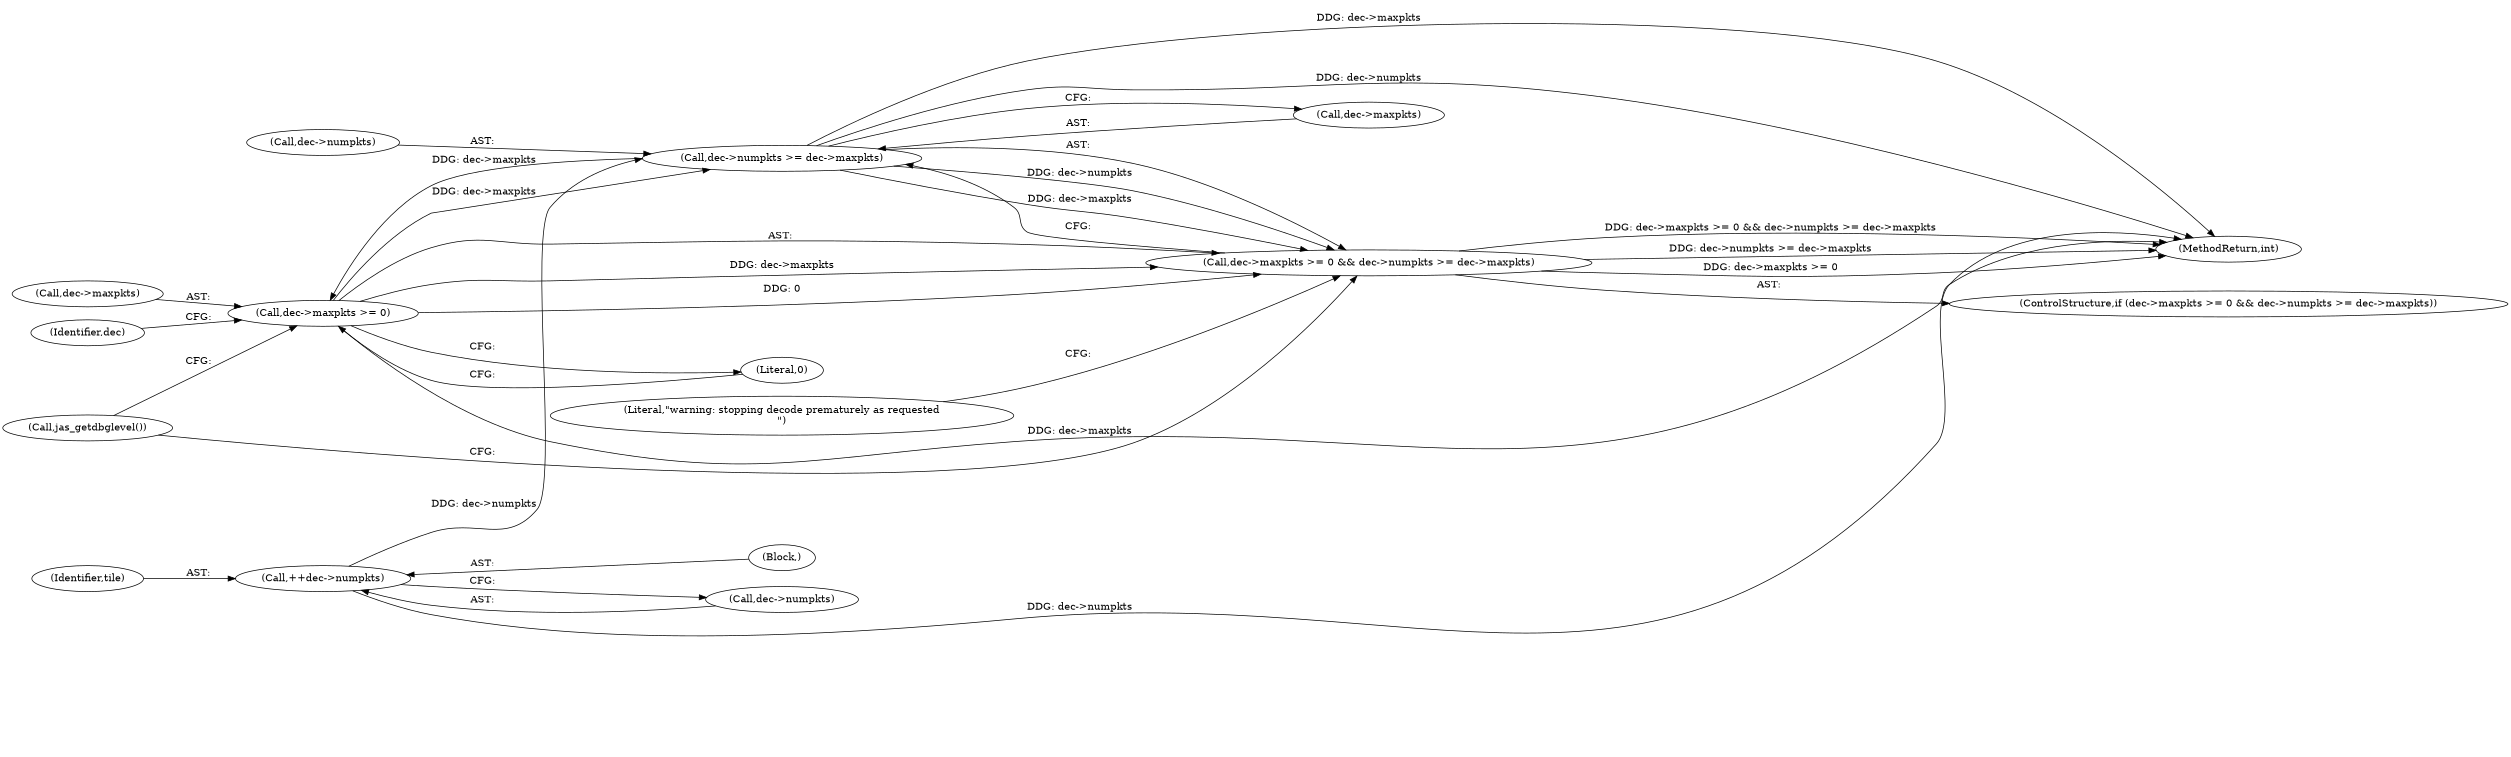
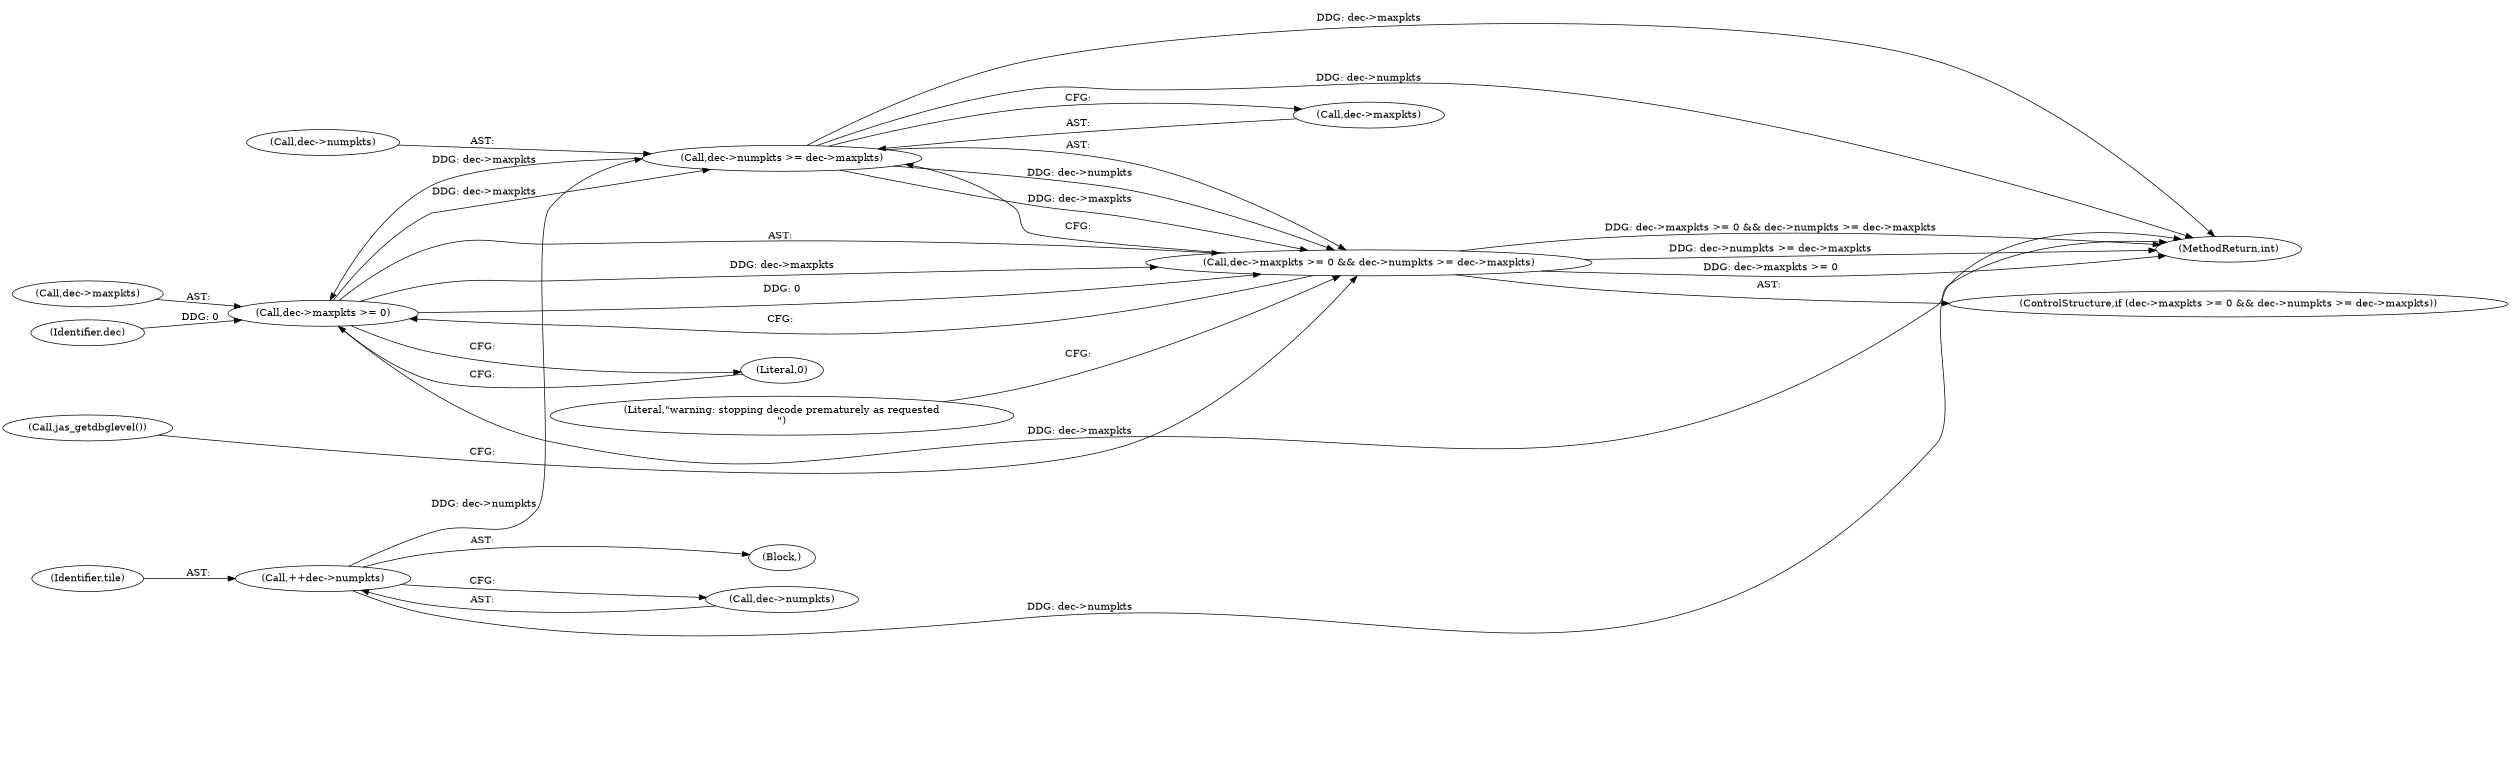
edge "(Identifier,dec)" -> "(Call,dec->maxpkts >= 0)": label "CFG: " -> "DDG: 0"
edge "(Call,jas_getdbglevel())" -> "(Call,dec->maxpkts >= 0)": now "(Call,dec->maxpkts >= 0 && dec->numpkts >= dec->maxpkts)" -> "(Call,dec->maxpkts >= 0)"
edge "(Block,)" -> "(Call,++dec->numpkts)": reversed
